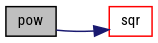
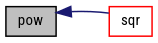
edge "pow" -> "sqr": reversed
